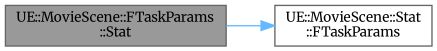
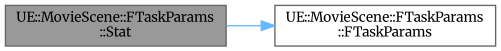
node "UE::MovieScene::Stat ::FTaskParams": label "UE::MovieScene::Stat ::FTaskParams" -> "UE::MovieScene::FTaskParams ::FTaskParams"
